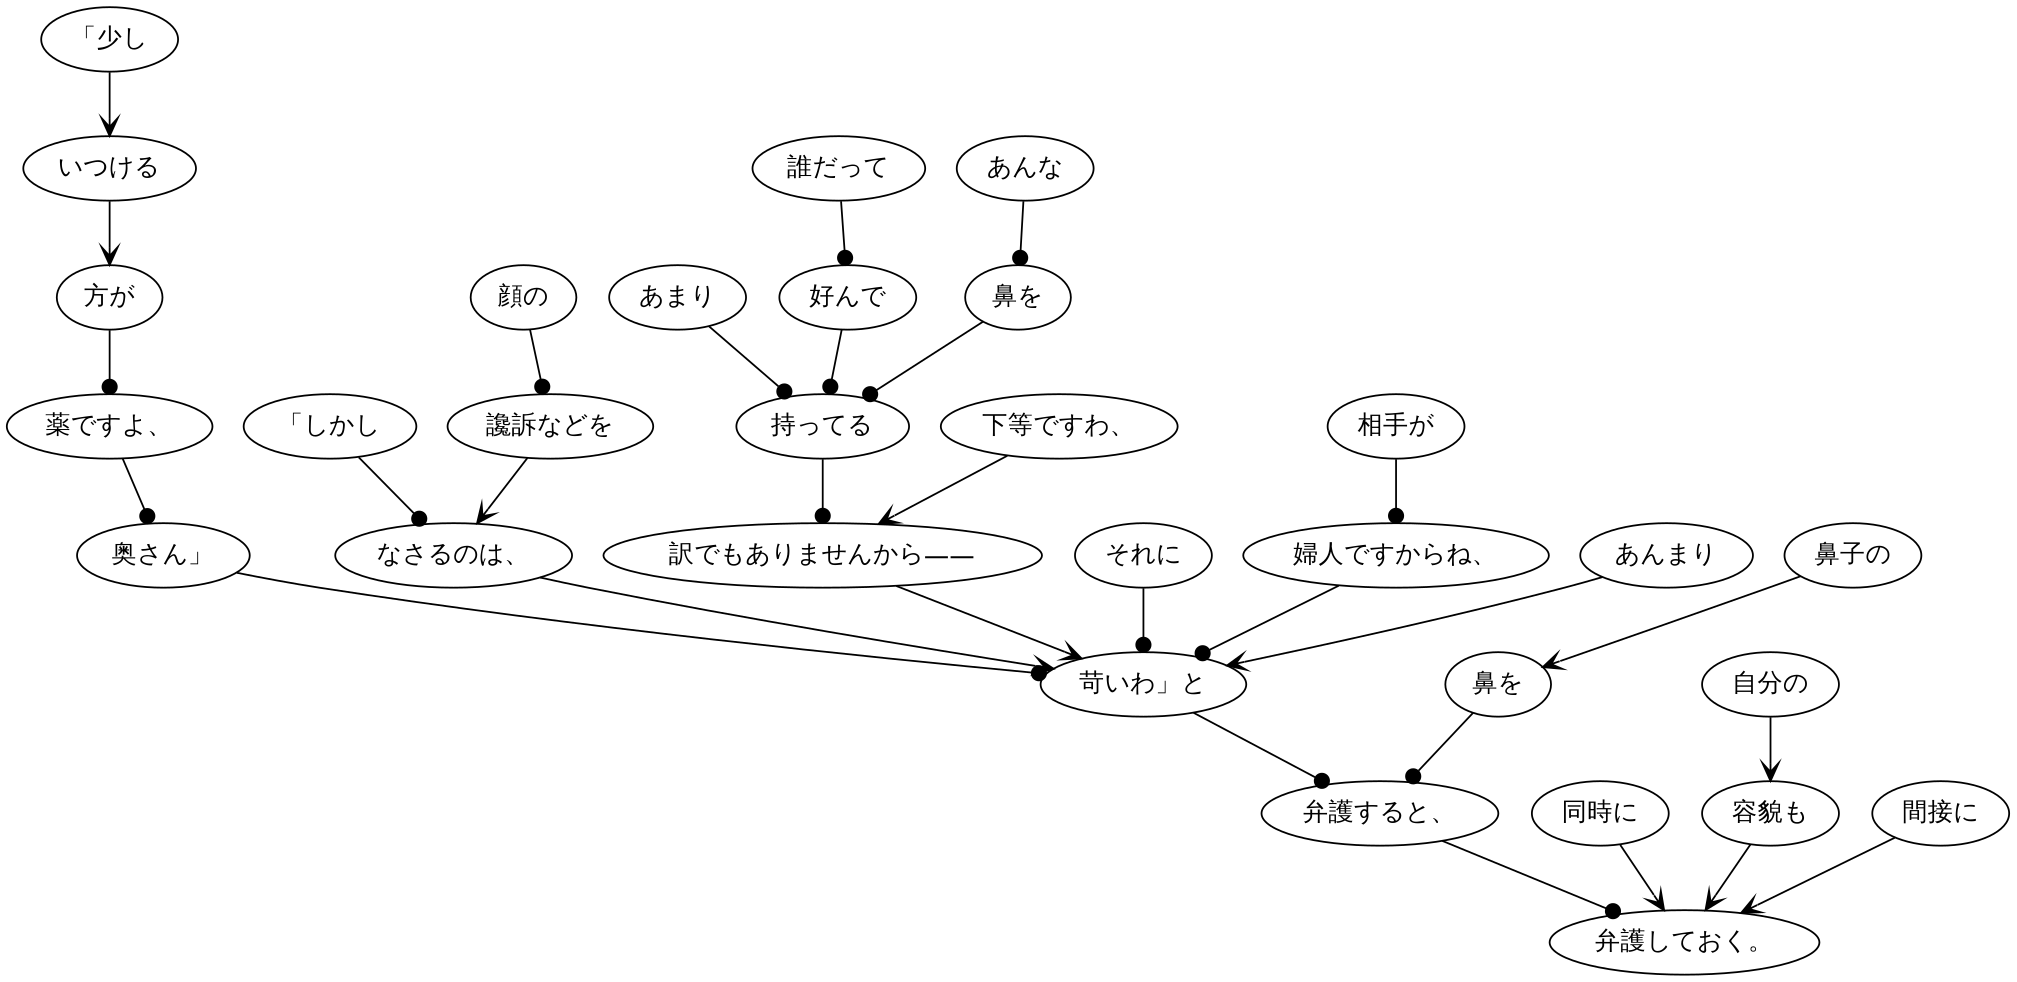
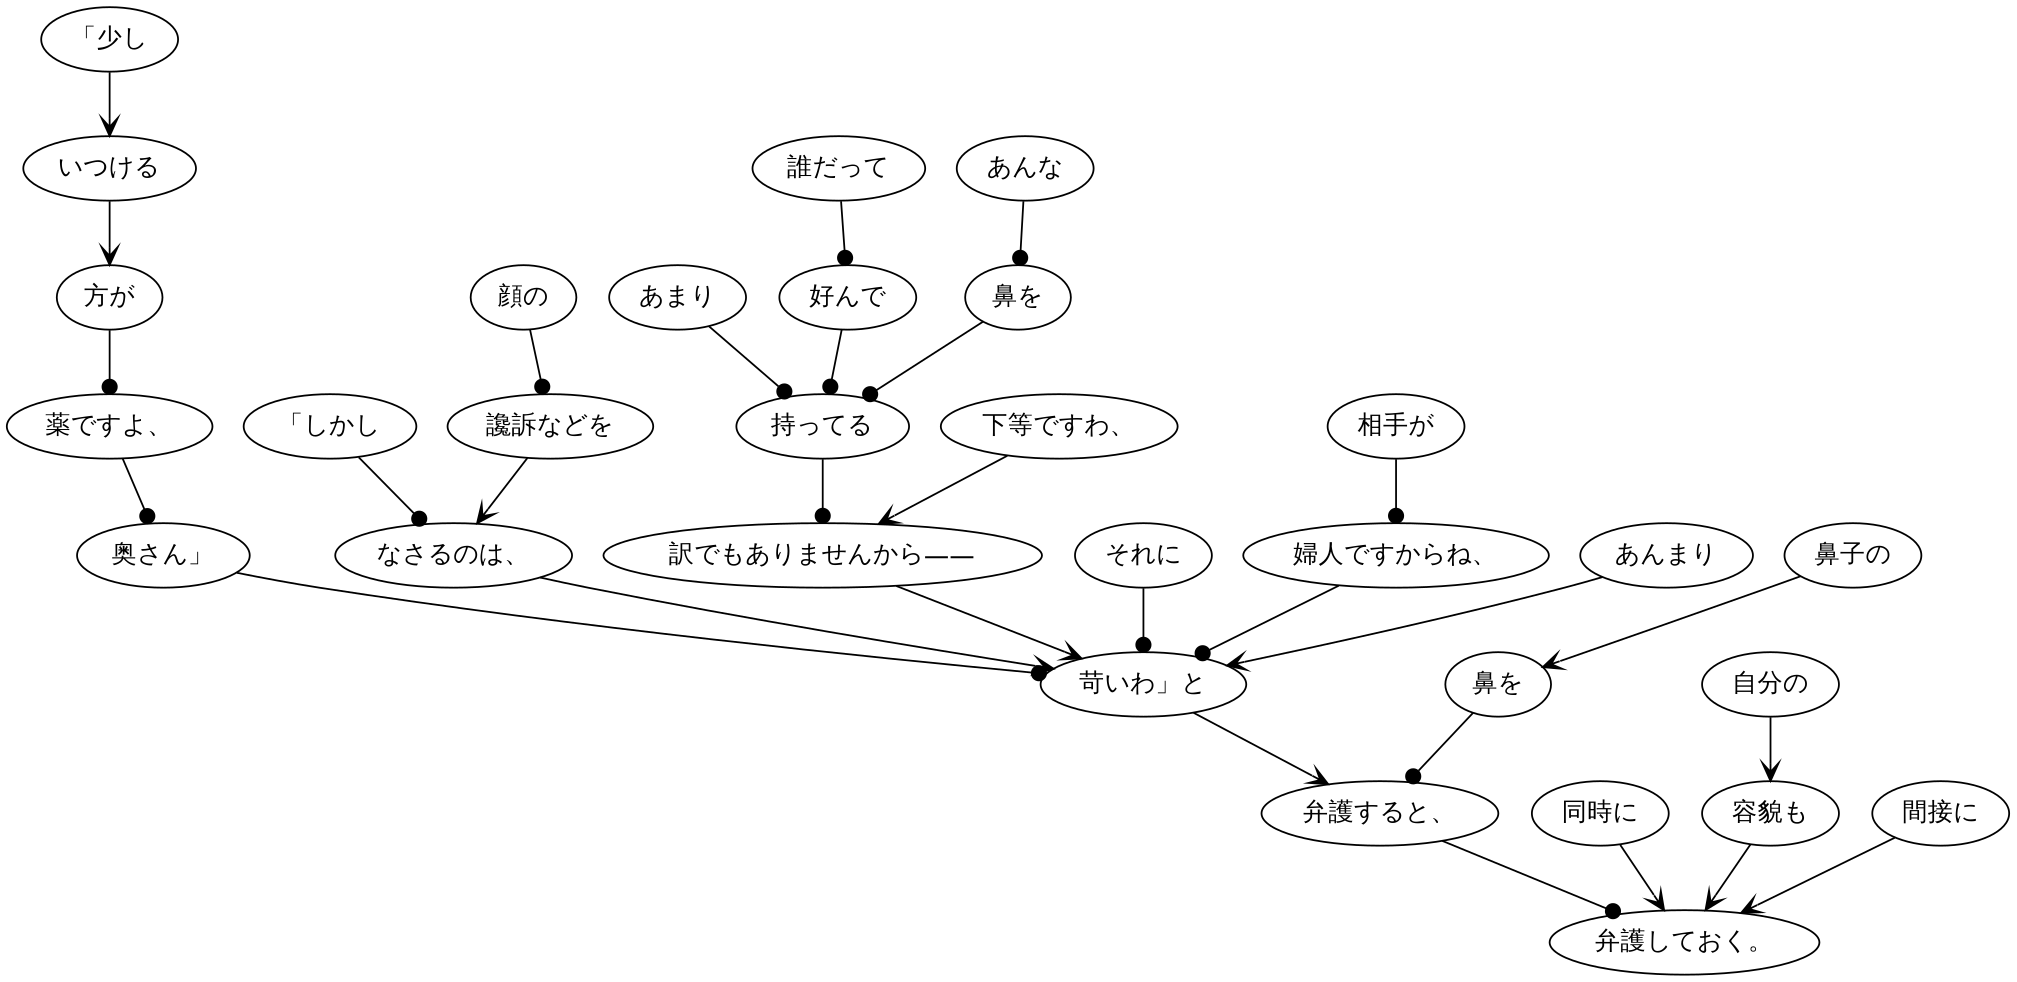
edge "苛いわ」と" -> "弁護すると、": arrowhead dot -> vee
